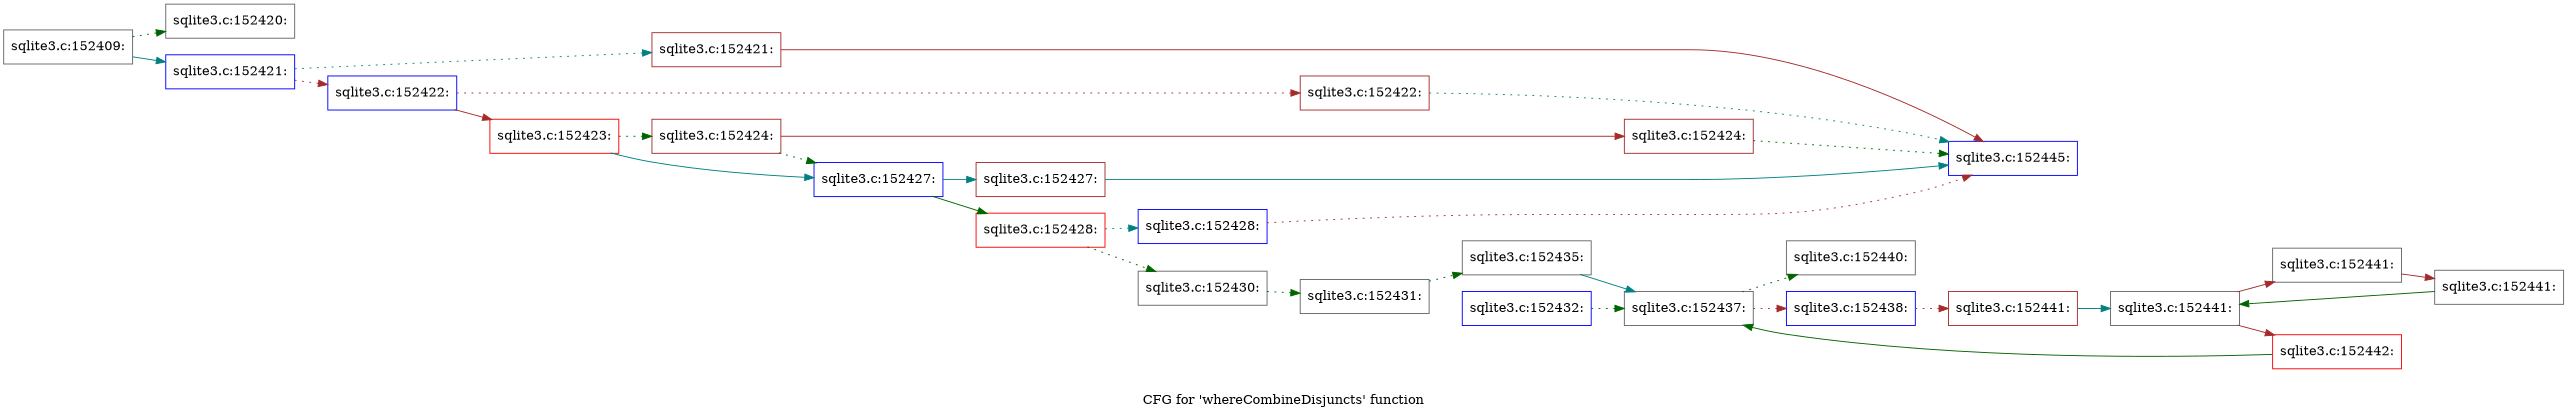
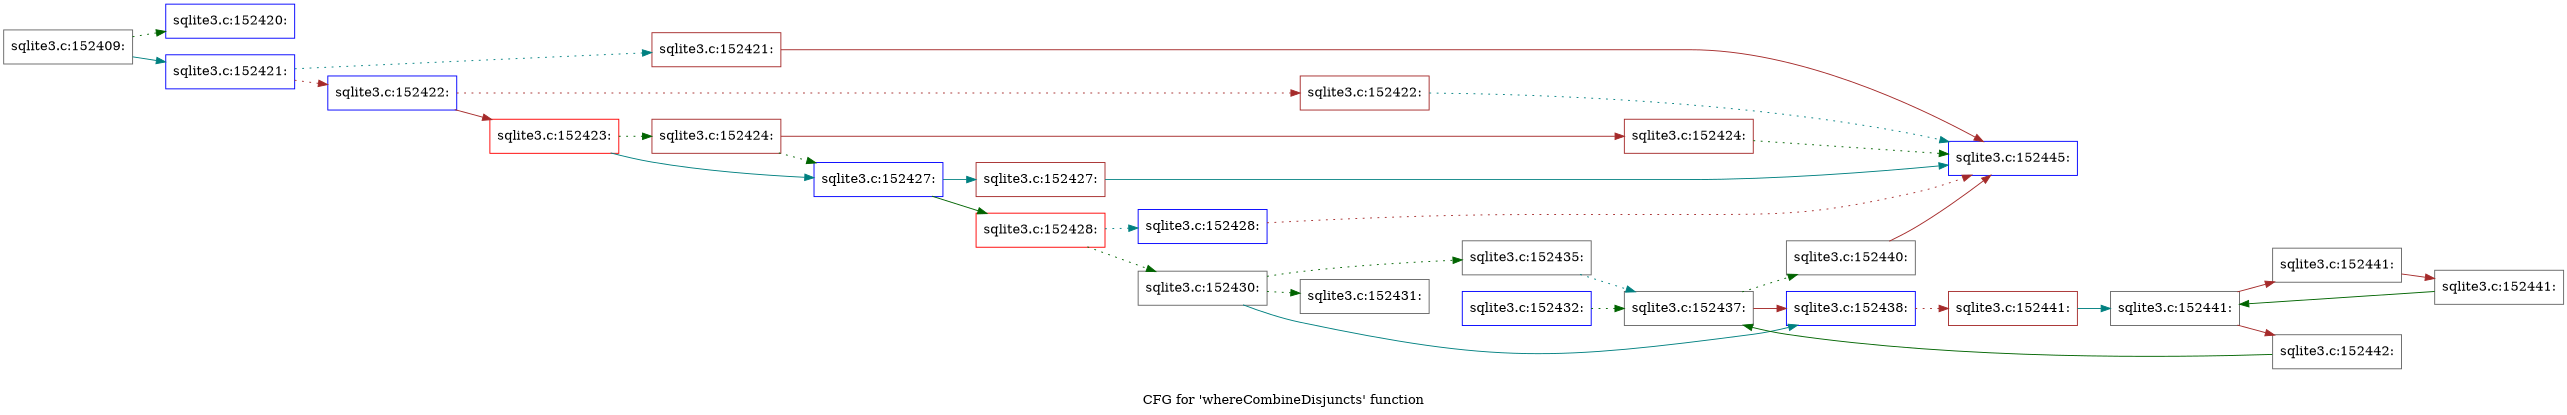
node "sqlite3.c:152420:": color gray40 -> blue
edge "sqlite3.c:152440:" -> "sqlite3.c:152445:": added
edge "sqlite3.c:152431:" -> "sqlite3.c:152435:": now "sqlite3.c:152430:" -> "sqlite3.c:152435:"
edge "sqlite3.c:152435:" -> "sqlite3.c:152437:": style solid -> dotted
edge "sqlite3.c:152437:" -> "sqlite3.c:152438:": style dotted -> solid
node "sqlite3.c:152442:": color red -> gray40
edge "sqlite3.c:152430:" -> "sqlite3.c:152438:": added
